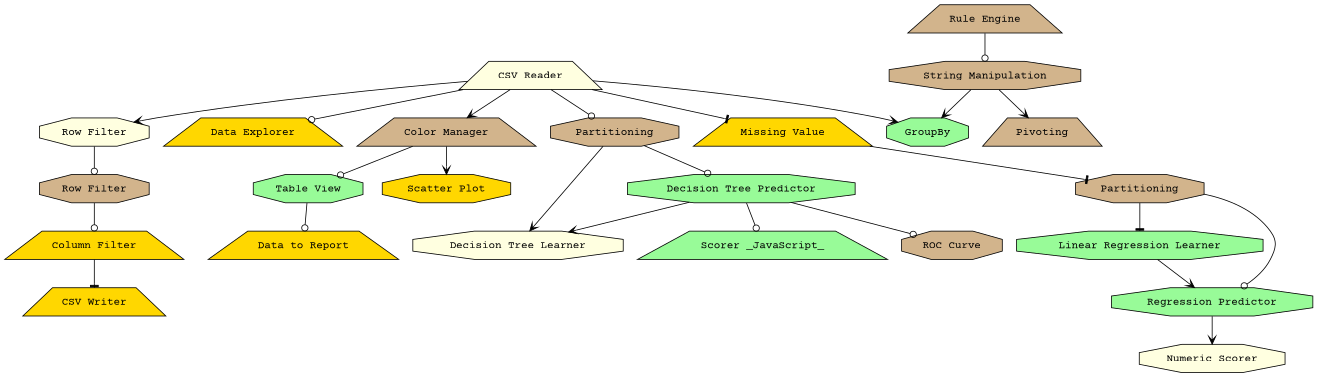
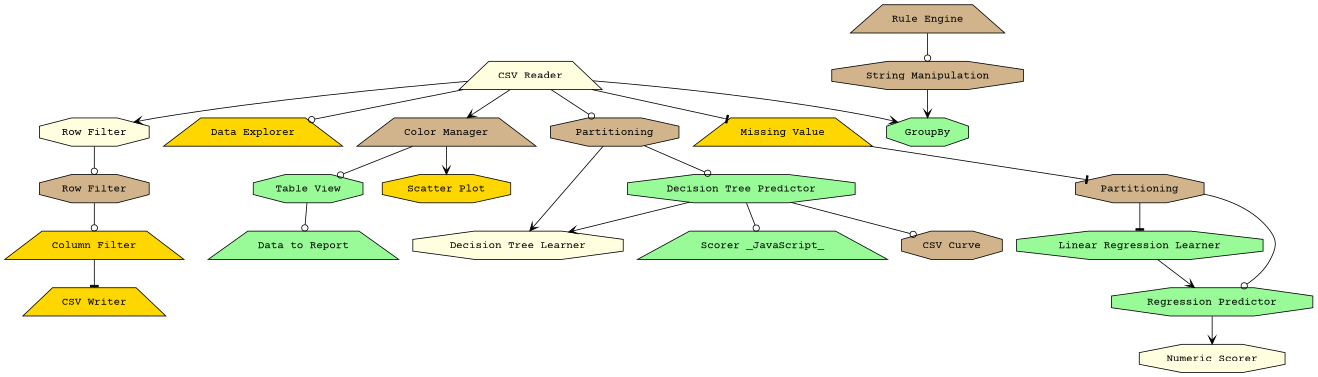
node "Pivoting": removed
node "Data to Report": fillcolor gold -> palegreen
node "ROC Curve": label "ROC Curve" -> "CSV Curve"
